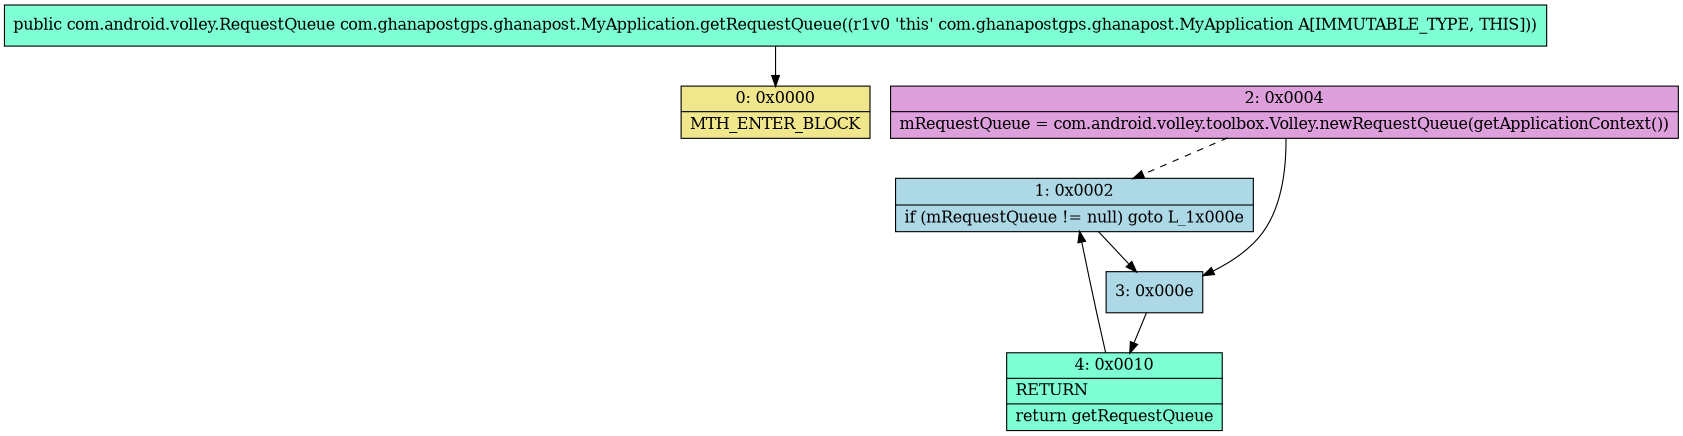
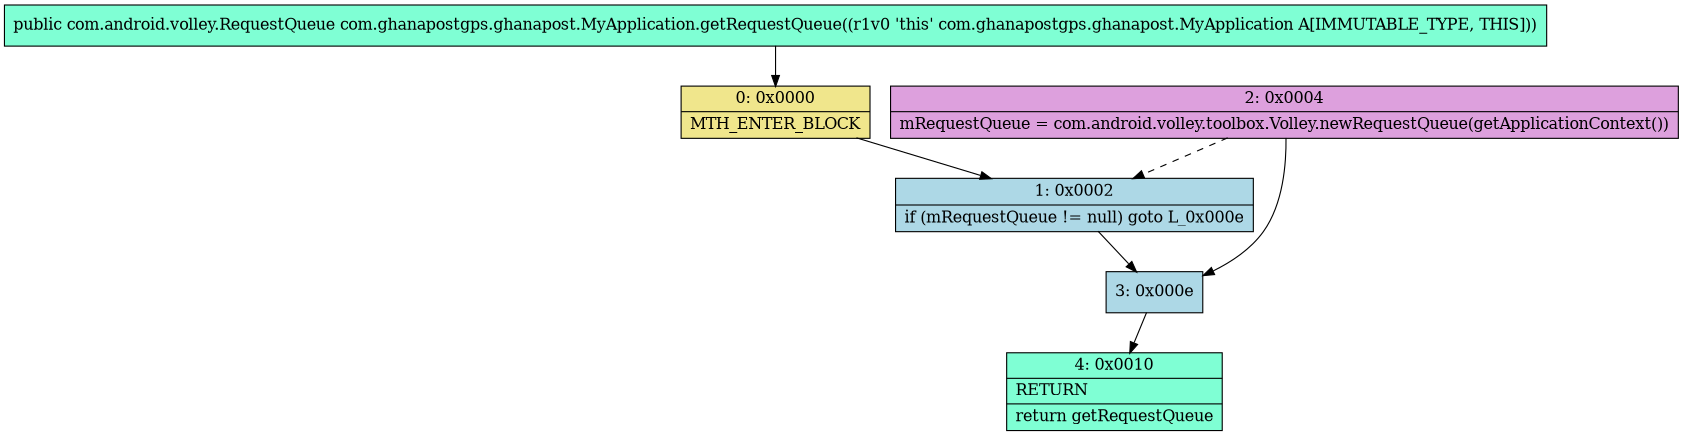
node "1: 0x0002": text "if (mRequestQueue != null) goto L_1x000e" -> "if (mRequestQueue != null) goto L_0x000e"
edge "4: 0x0010" -> "1: 0x0002": now "0: 0x0000" -> "1: 0x0002"
